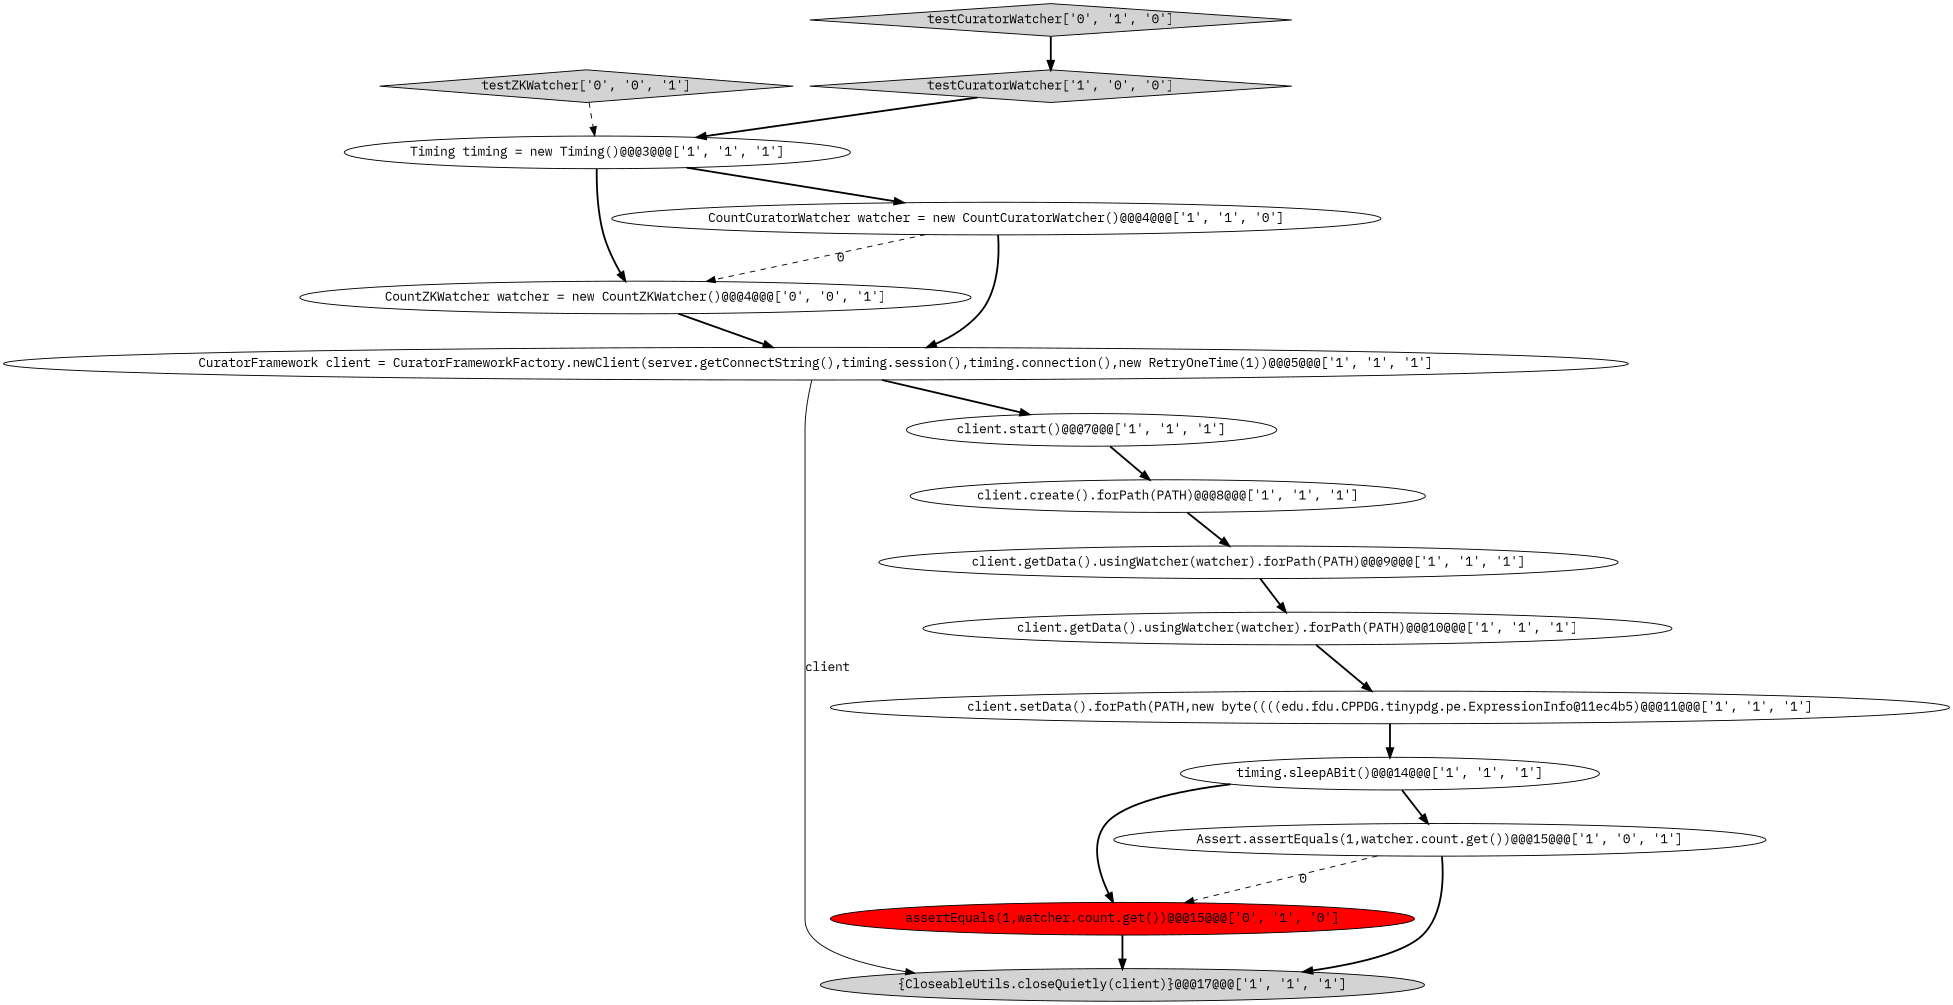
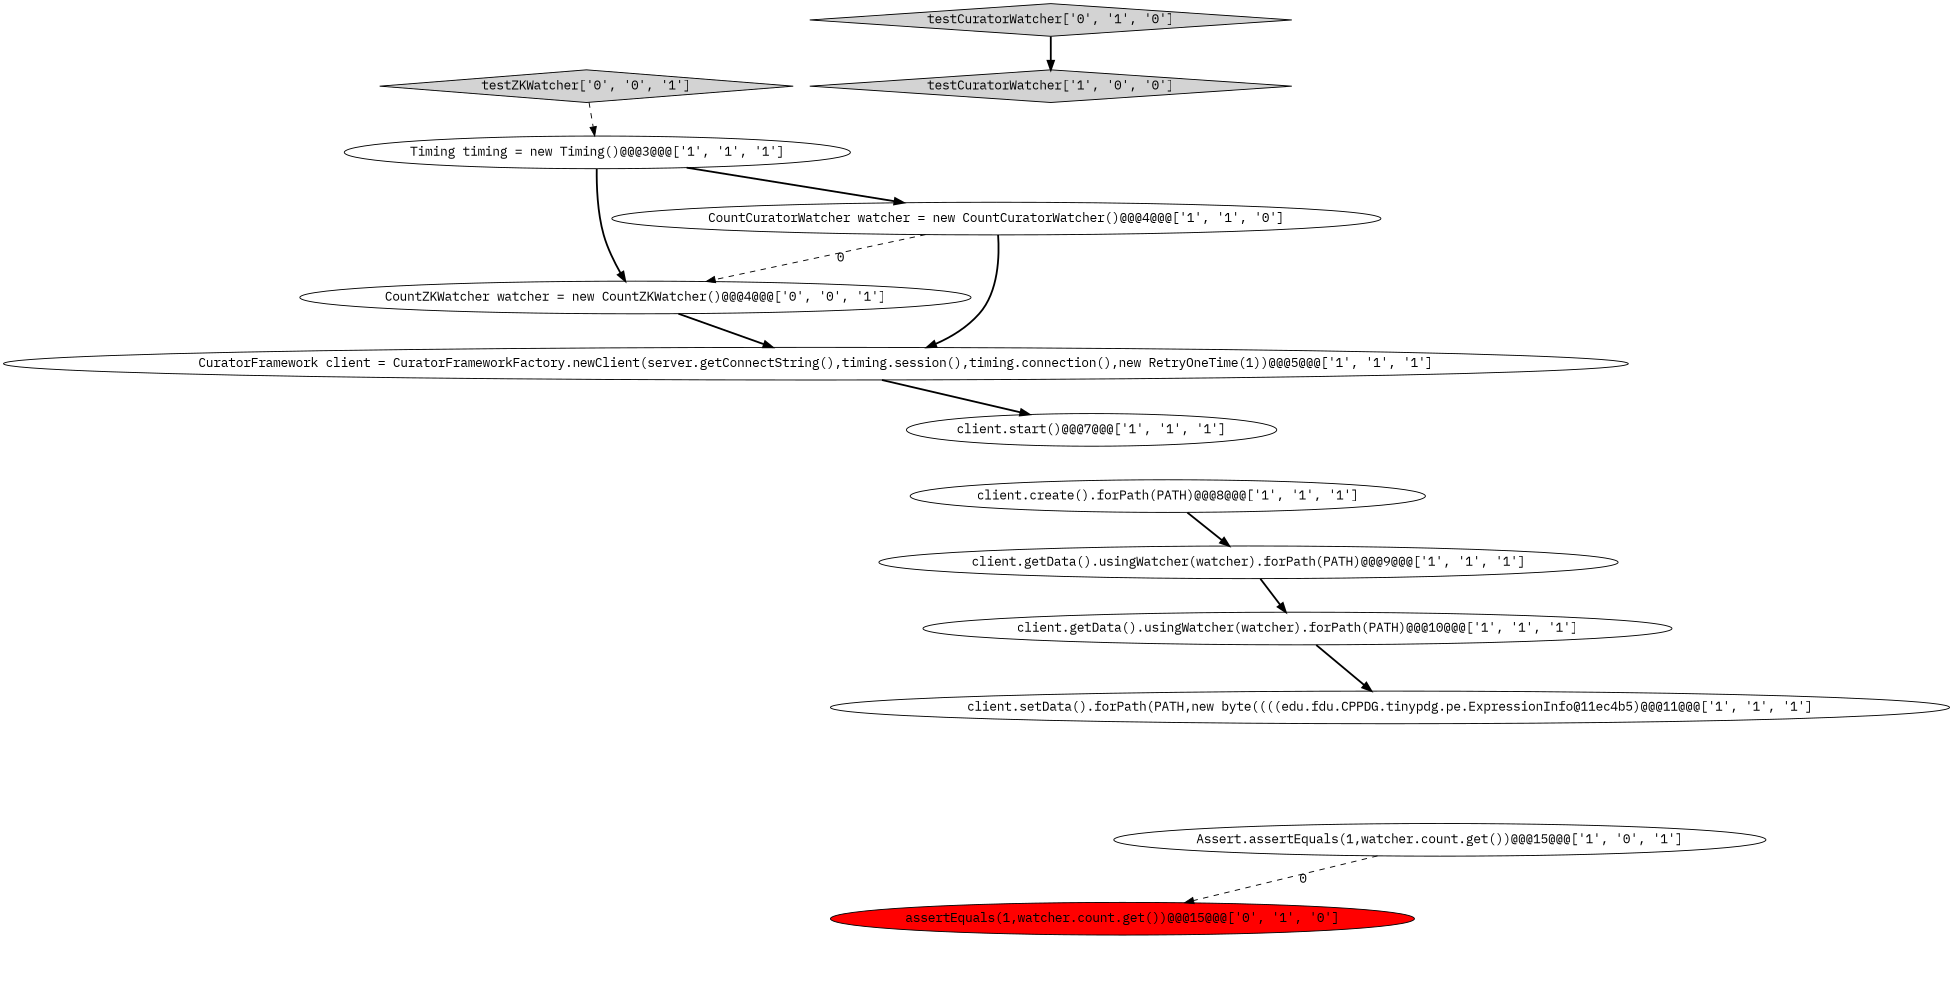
edge "testCuratorWatcher['1', '0', '0']" -> "Timing timing = new Timing()@@@3@@@['1', '1', '1']": removed
edge "client.start()@@@7@@@['1', '1', '1']" -> "client.create().forPath(PATH)@@@8@@@['1', '1', '1']": removed
node "timing.sleepABit()@@@14@@@['1', '1', '1']": removed
node "{CloseableUtils.closeQuietly(client)}@@@17@@@['1', '1', '1']": removed
